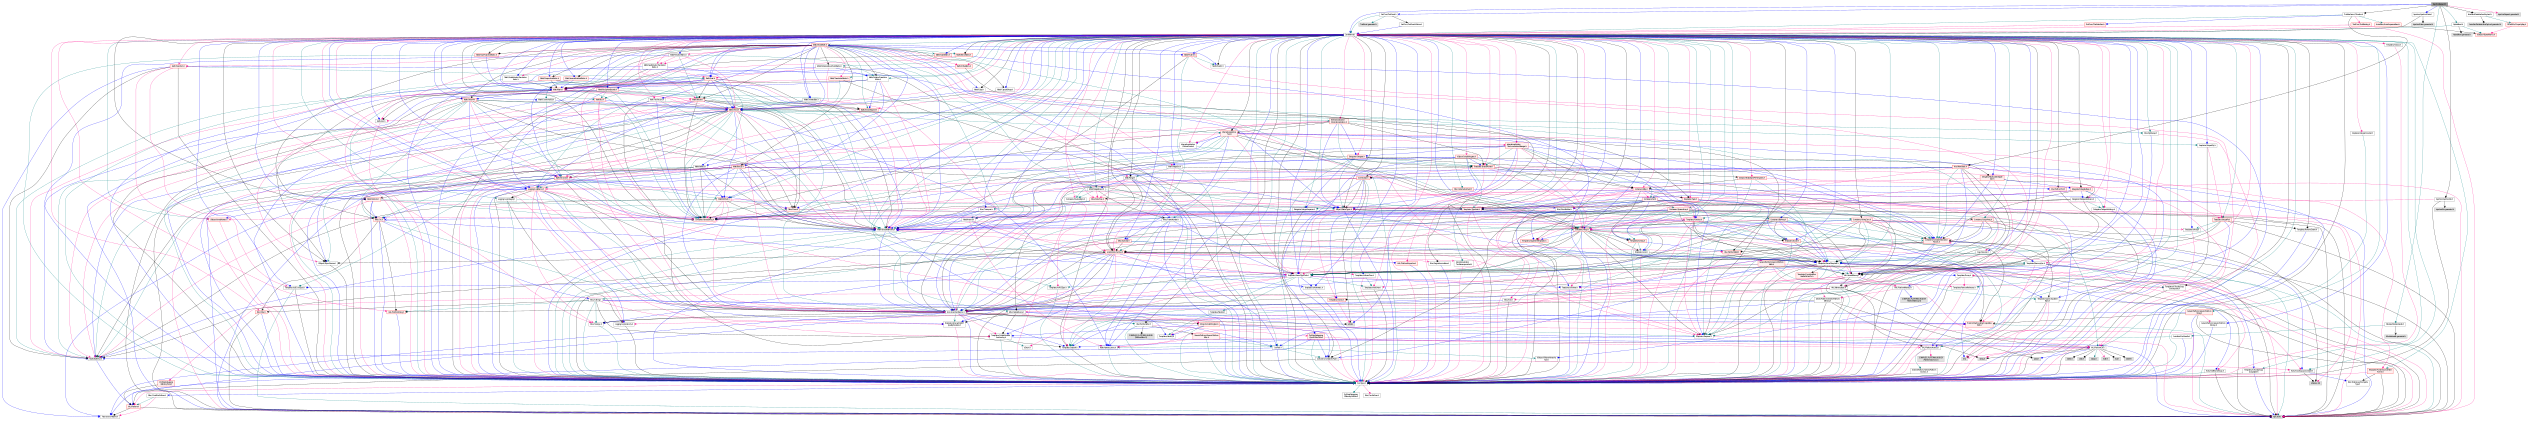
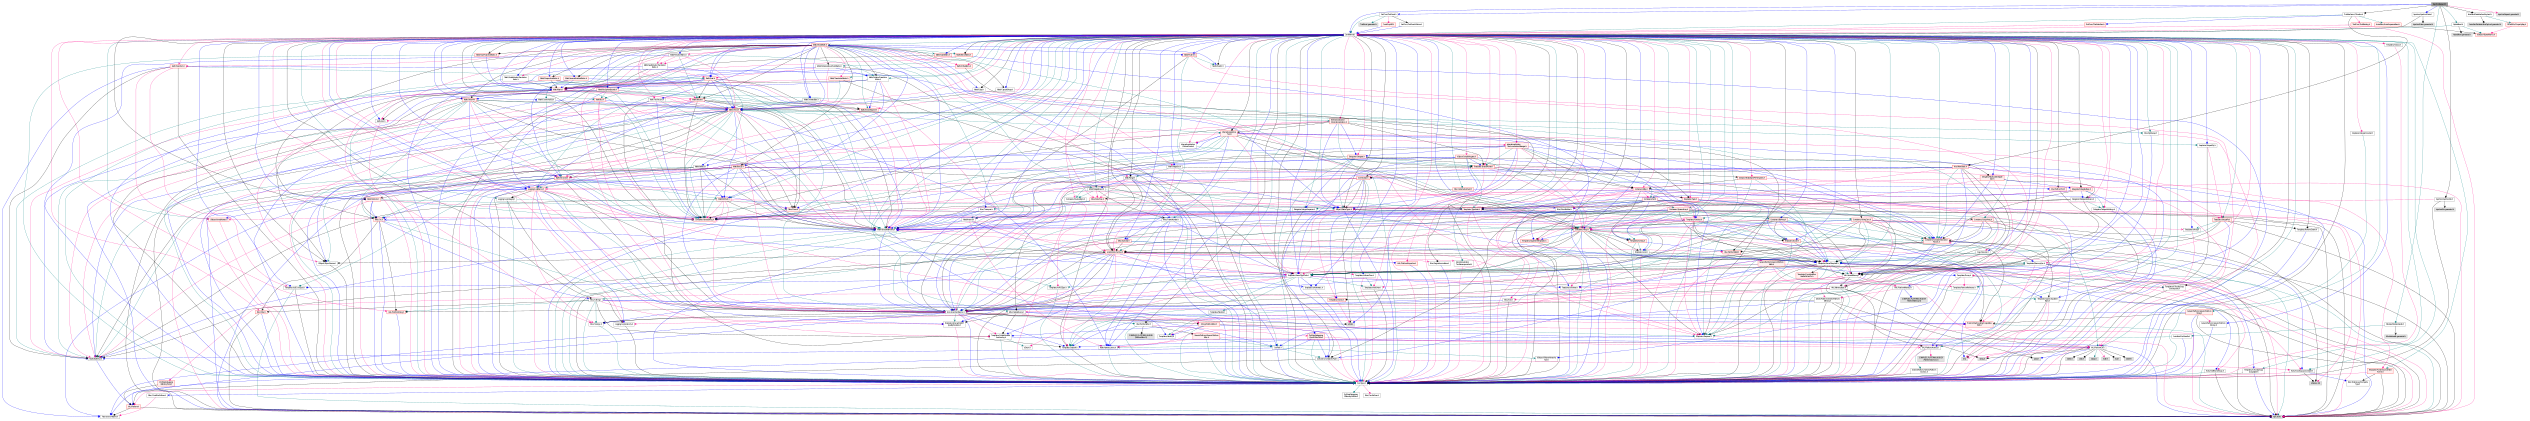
node "ConstExprUID.h": added
edge "CoreMinimal.h" -> "Misc/CString.h": added
node "String/FormatStringSan.h": label "String/FormatStringSan.h" -> "String/PlatformMisc.h"
edge "Misc/CoreMiscDefines.h" -> "HAL/Platform.h": removed
